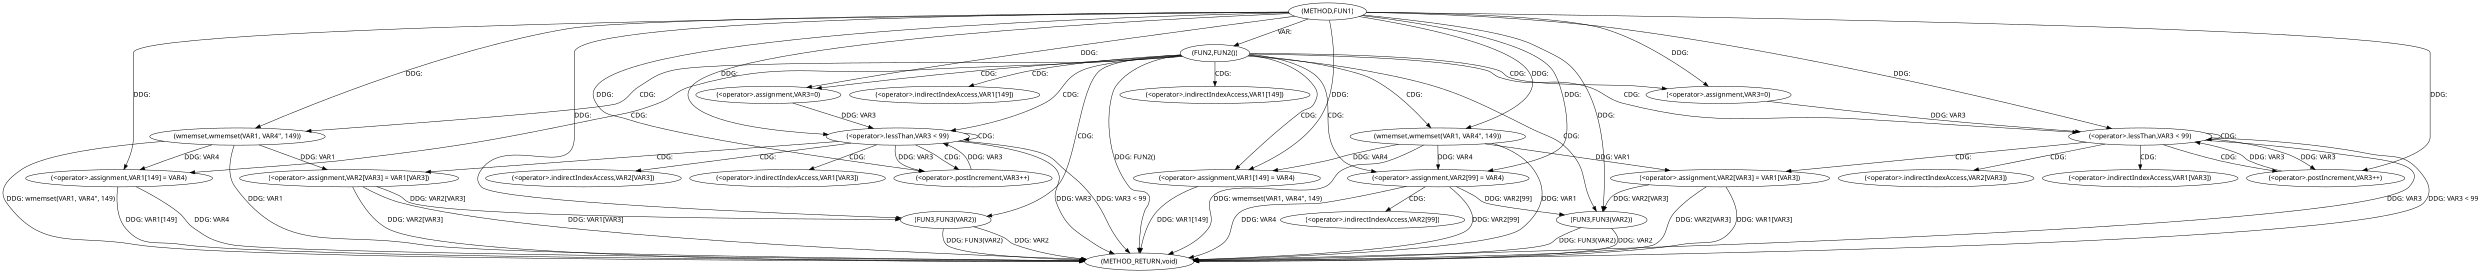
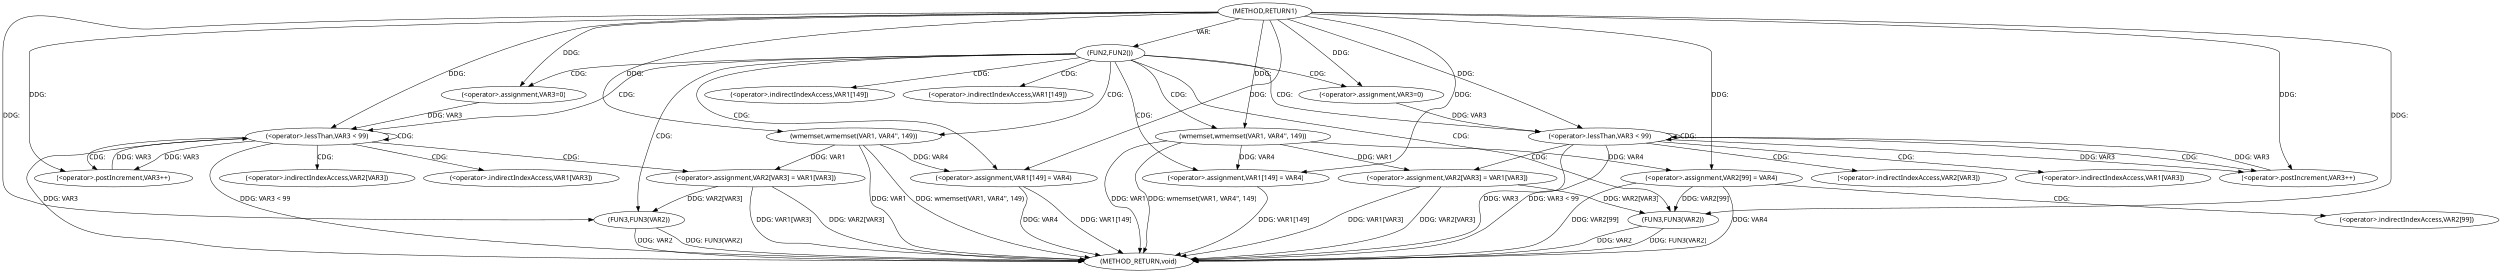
node "(METHOD,FUN1)": label "(METHOD,FUN1)" -> "(METHOD,RETURN1)"
edge "(FUN2,FUN2())" -> "(<operator>.assignment,VAR2[99] = VAR4)": removed, label "CDG:"
edge "(FUN2,FUN2())" -> "(METHOD_RETURN,void)": removed, label "DDG: FUN2()"
